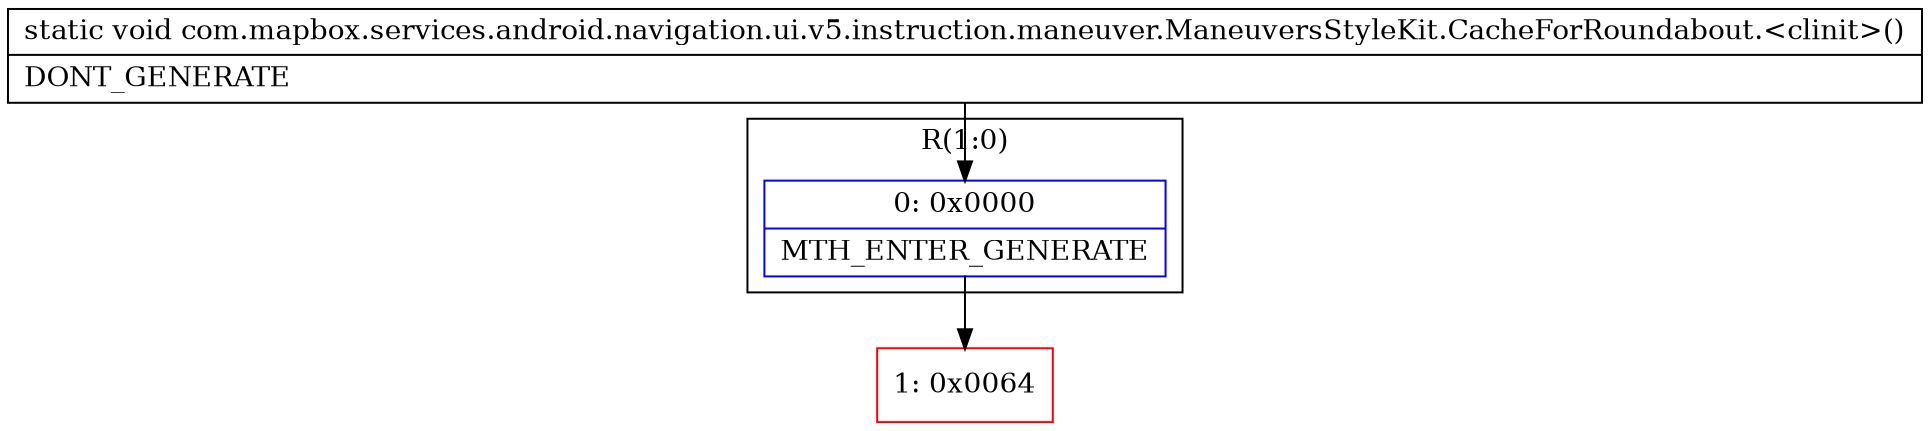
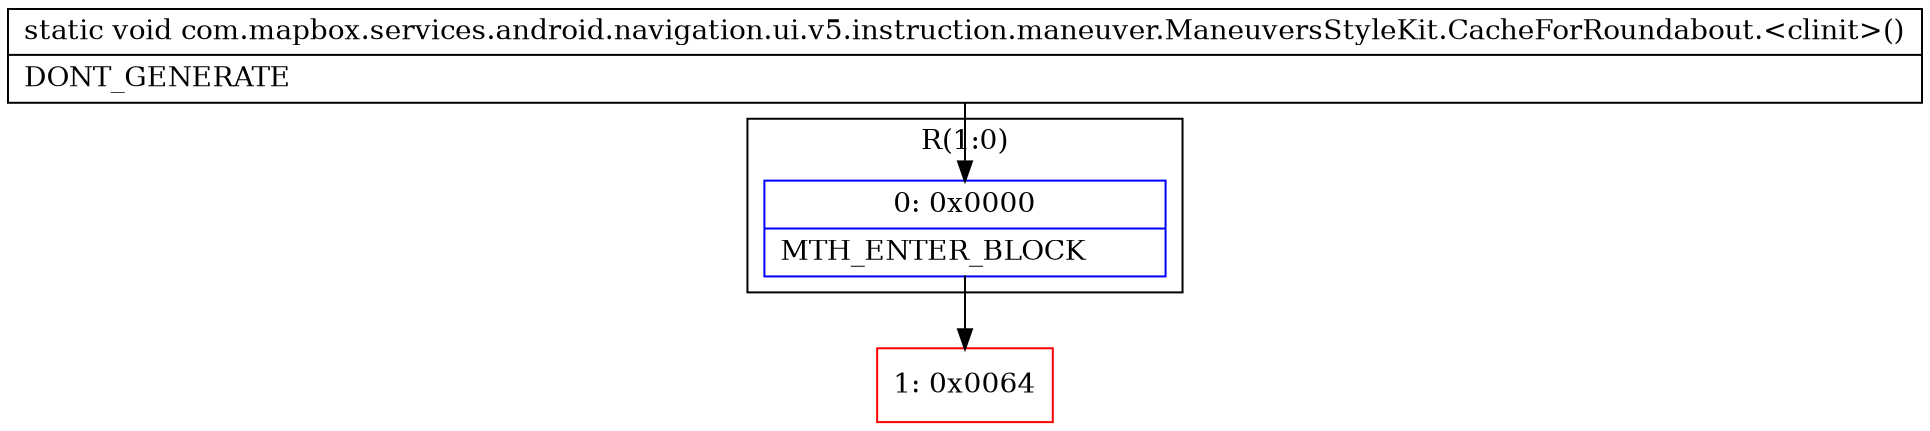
node "0: 0x0000": text "MTH_ENTER_GENERATE" -> "MTH_ENTER_BLOCK"
